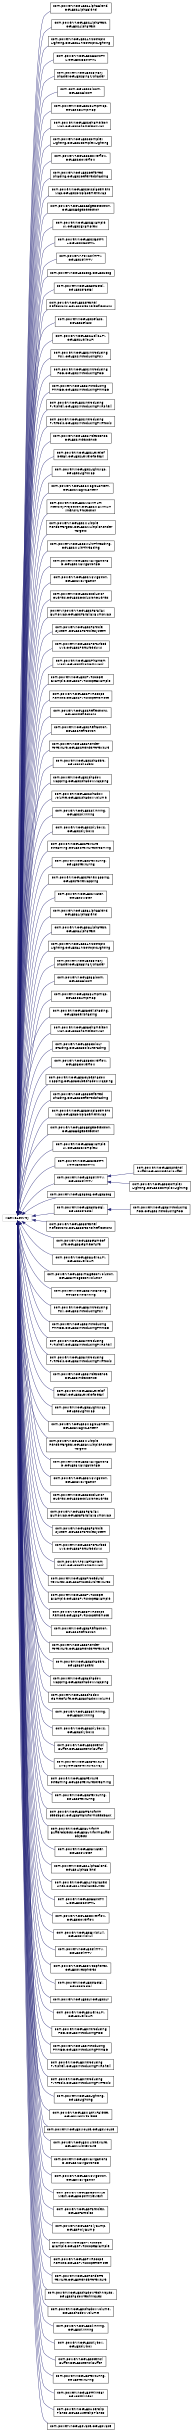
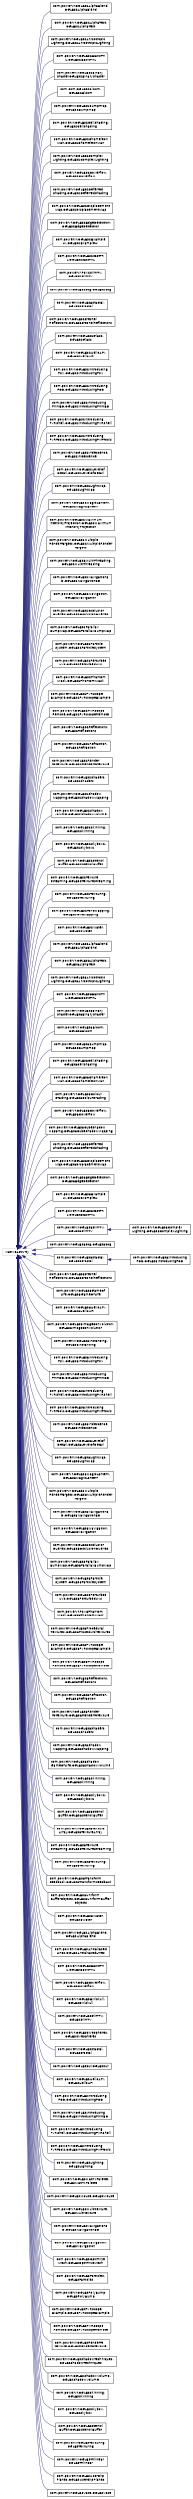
node "com.powervr.OGLES2CellShading. OGLES2CellShading": added
node "powervr.powervr.OGLES2Parallax BumpMap.OGLES2ParallaxBumpMap": label "powervr.powervr.OGLES2Parallax BumpMap.OGLES2ParallaxBumpMap" -> "com.powervr.OGLES2Parallax BumpMap.OGLES2ParallaxBumpMap"
node "com.powervr.OGLES3BasicTn L.OGLES3BasicTnL": added
edge "com.powervr.OGLES2Stencil Buffer.OGLES2StencilBuffer" -> "com.powervr.OGLES3FilmTV. OGLES3FilmTV": now "com.powervr.OGLES2Stencil Buffer.OGLES2StencilBuffer" -> "NativeActivity"
node "com.powervr.OGLES3Reflections. OGLES3Reflections": added
